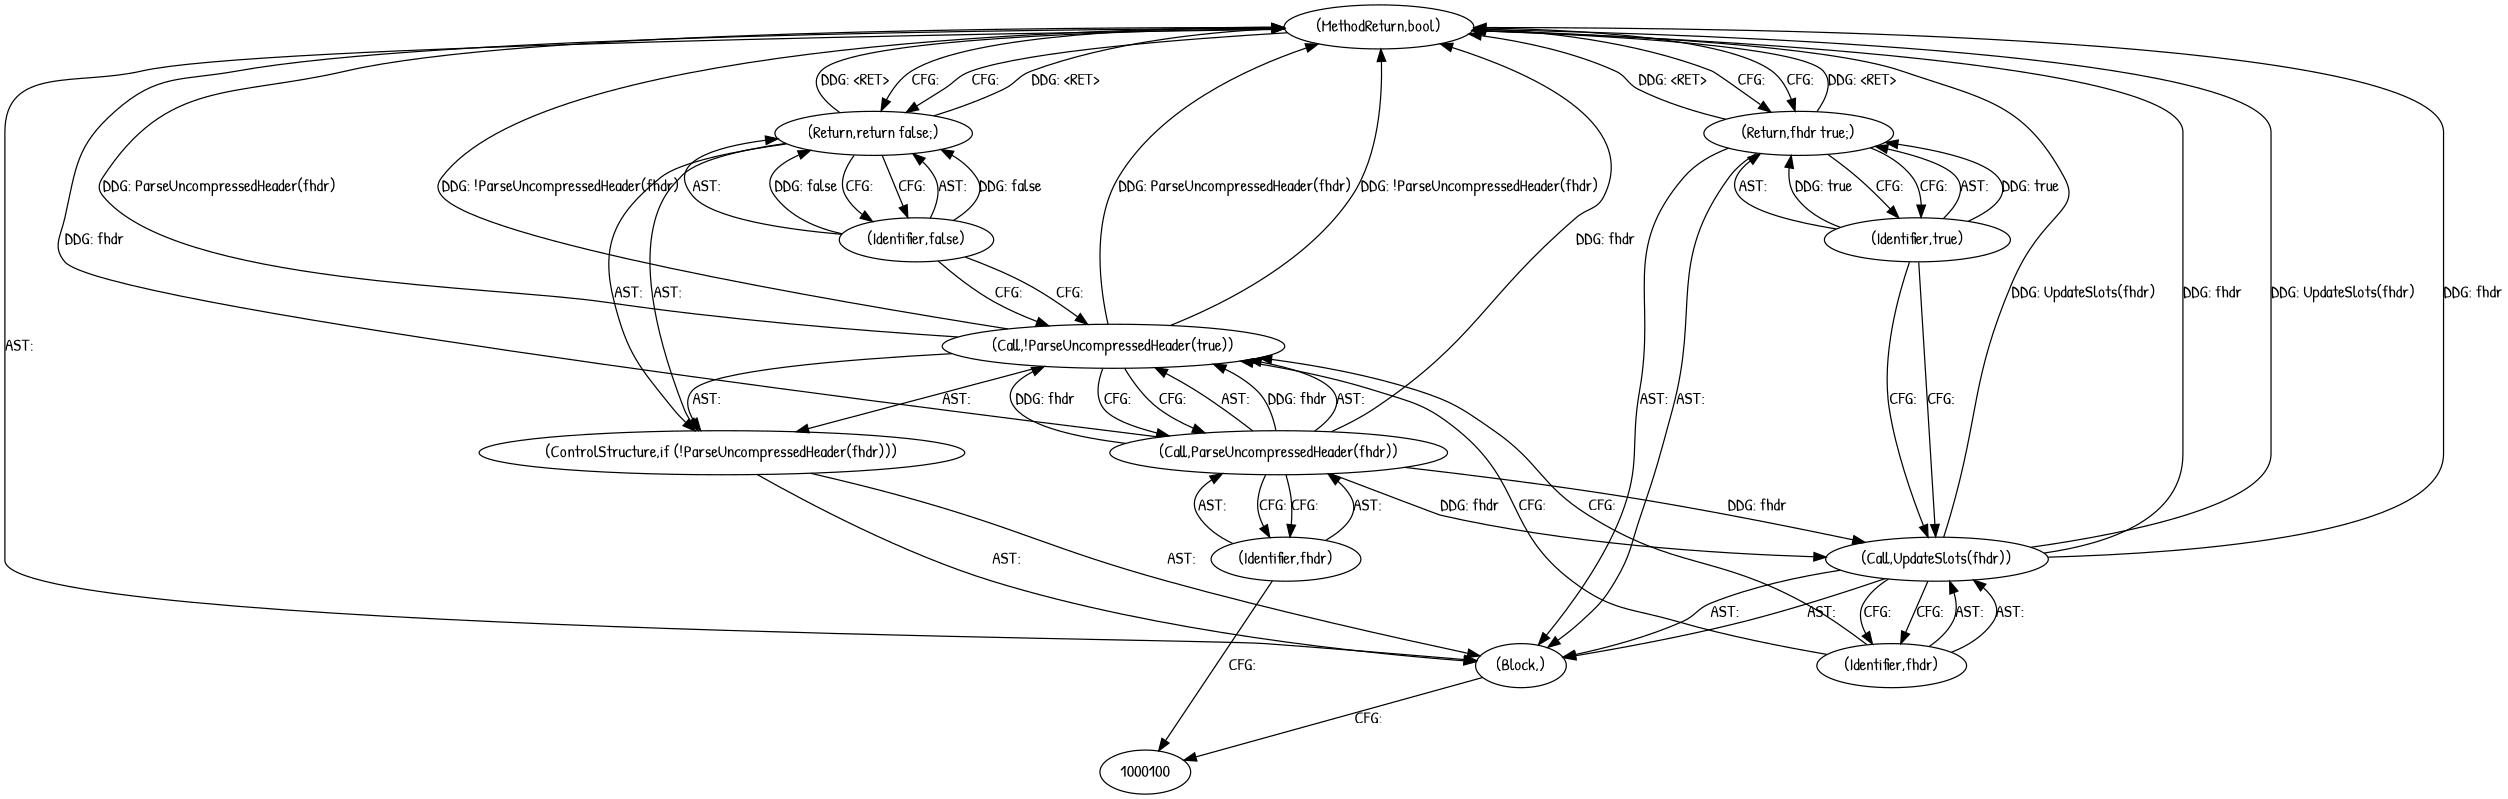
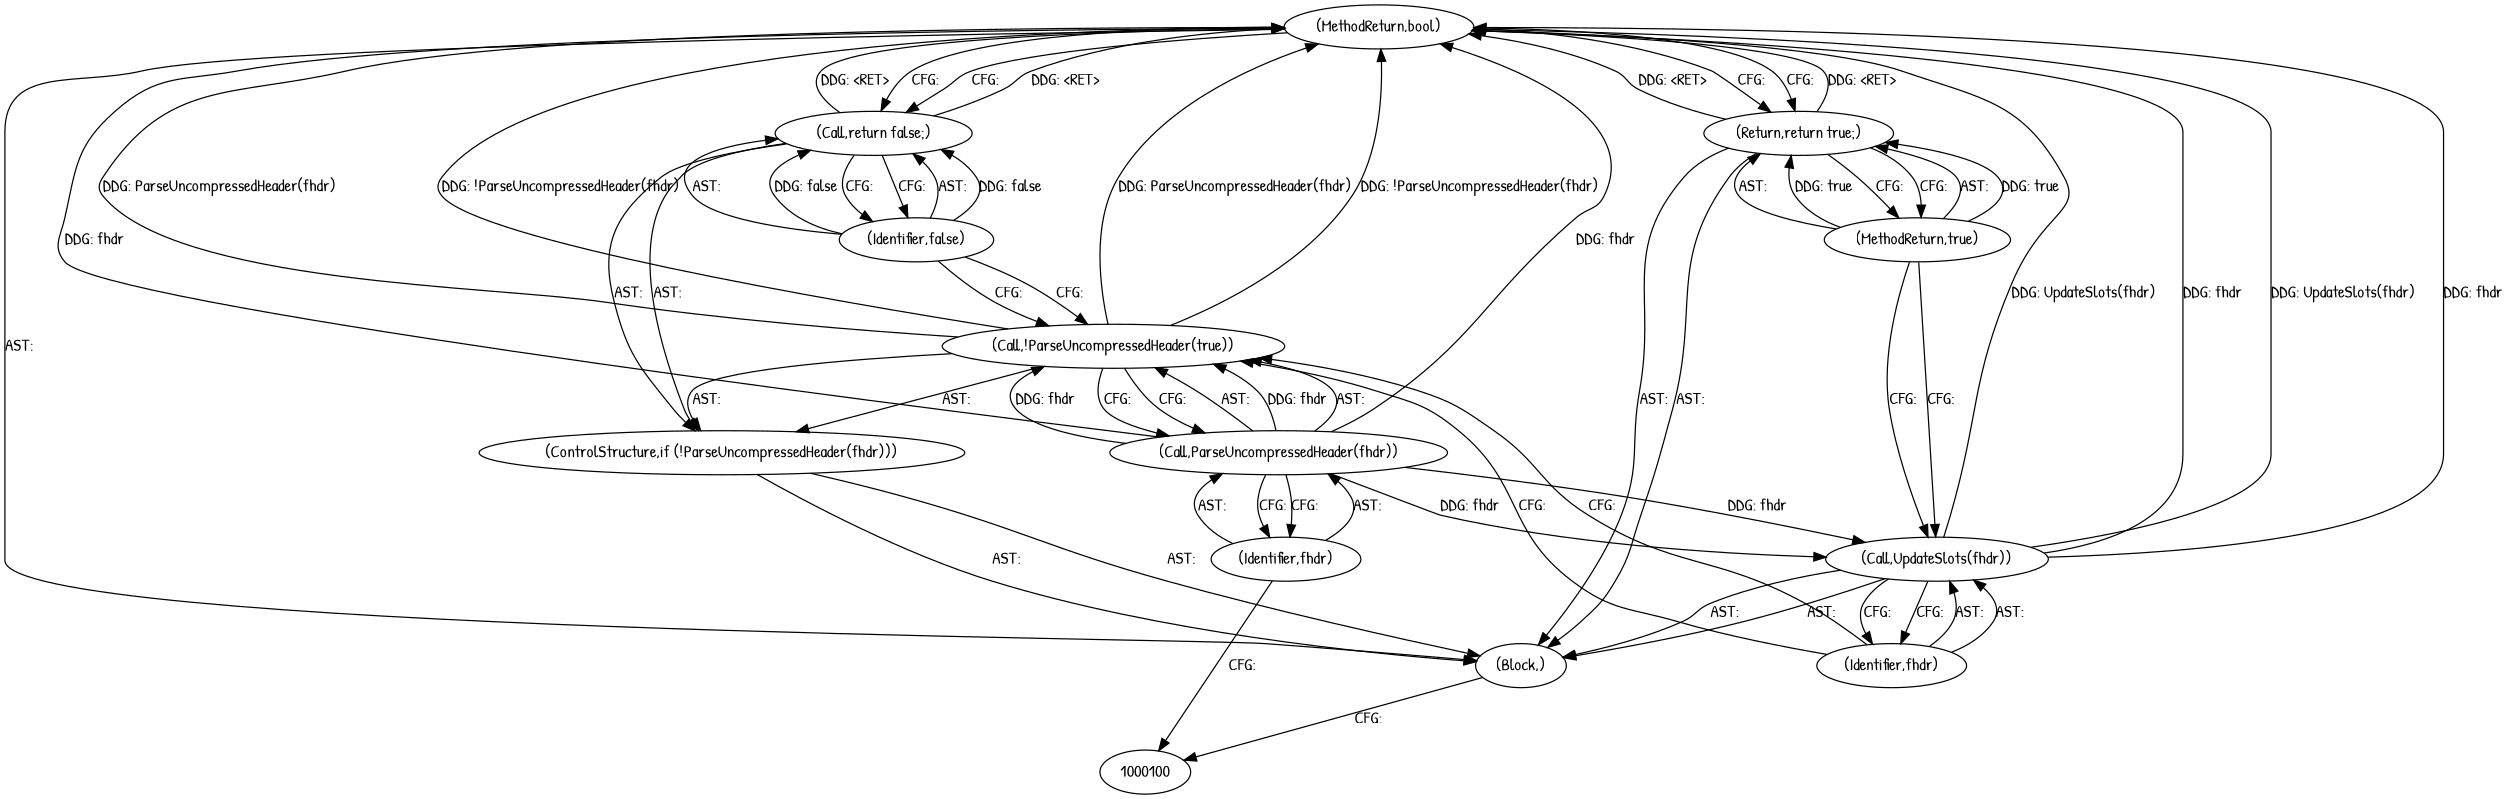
node "(Return,return false;)": label "(Return,return false;)" -> "(Call,return false;)"
node "(Return,fhdr true;)": label "(Return,fhdr true;)" -> "(Return,return true;)"
node "(Identifier,true)": label "(Identifier,true)" -> "(MethodReturn,true)"
